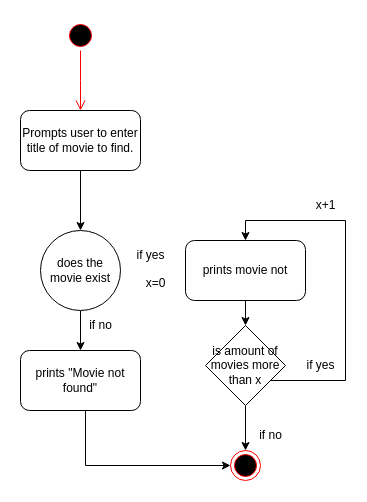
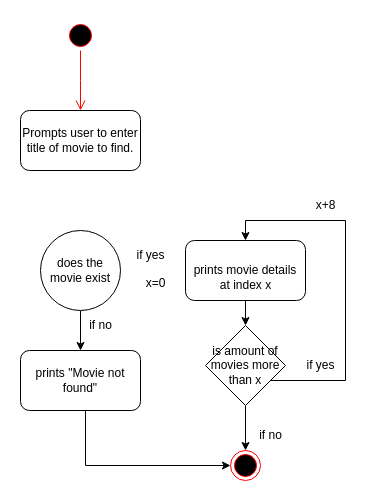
edge "Prompts user to enter title of movie to find." -> "does the movie exist": removed
node "x+1": label "x+1" -> "x+8"
node "prints movie not": label "prints movie not" -> "prints movie details"
node "at index x": added
